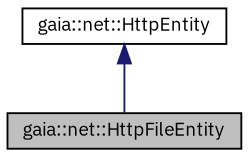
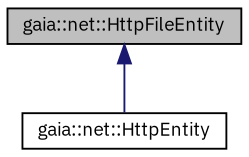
edge "gaia::net::HttpFileEntity" -> "gaia::net::HttpEntity": reversed
